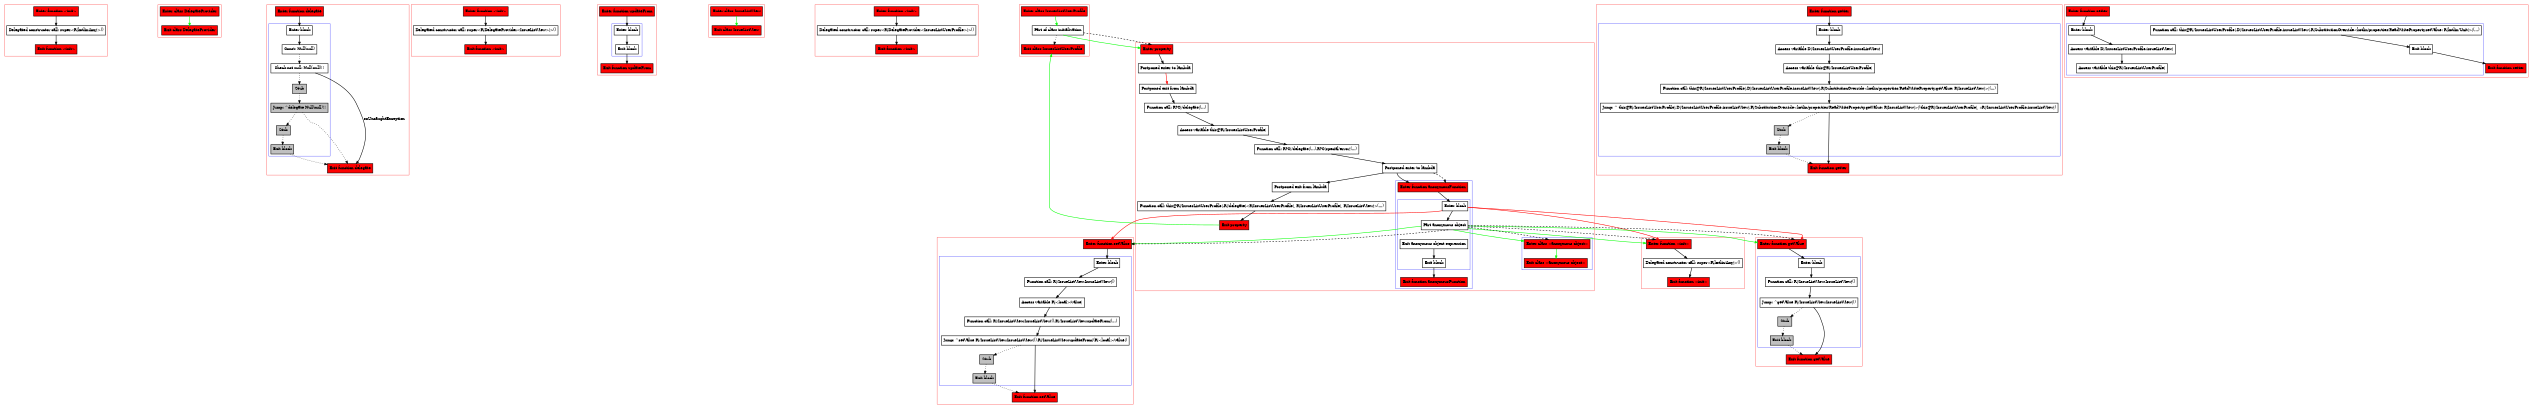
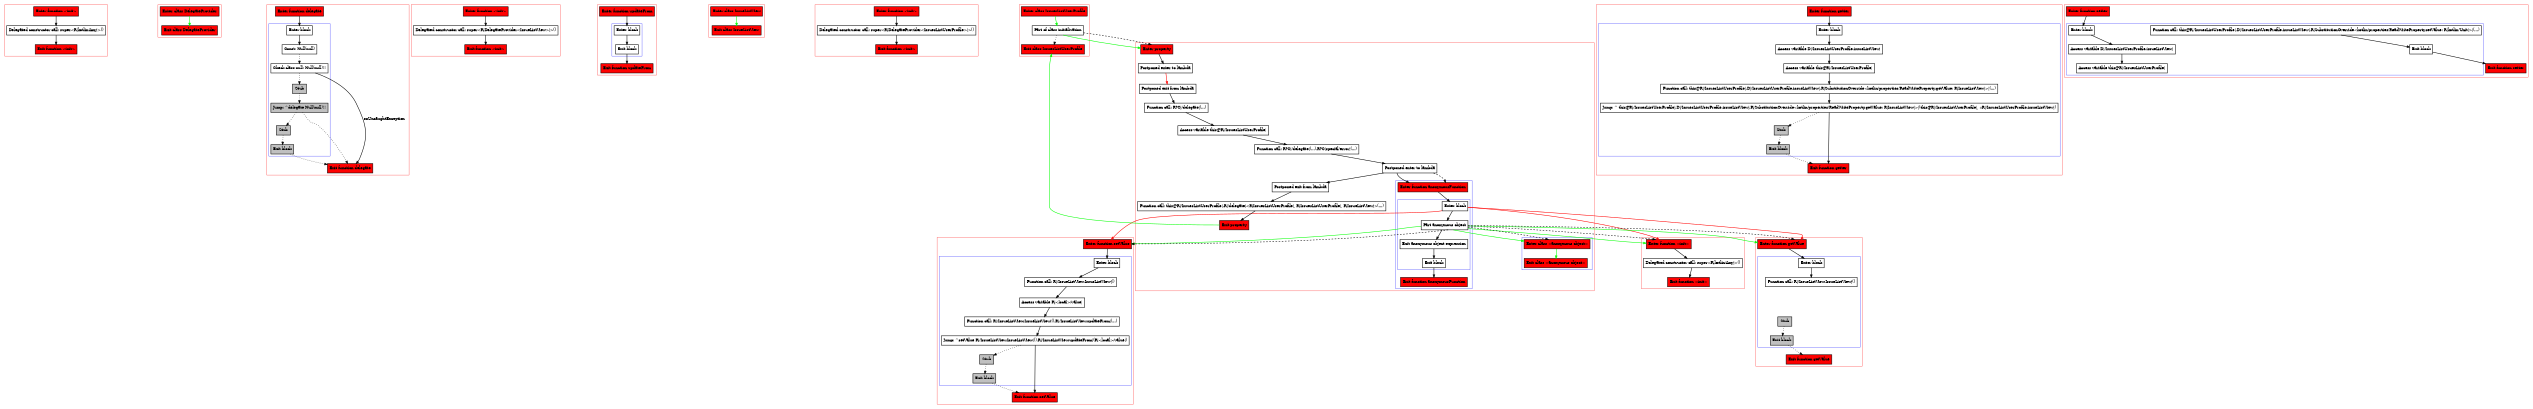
node "Check not null: Null(null)!!": label "Check not null: Null(null)!!" -> "Check class null: Null(null)!!"
edge "Part anonymous object" -> "Exit anonymous object expression": added
node "Jump: ^getValue R|/IssueListView.IssueListView|()": removed
